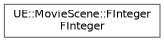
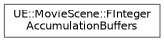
node "UE::MovieScene::FInteger FInteger": label "UE::MovieScene::FInteger FInteger" -> "UE::MovieScene::FInteger AccumulationBuffers"
